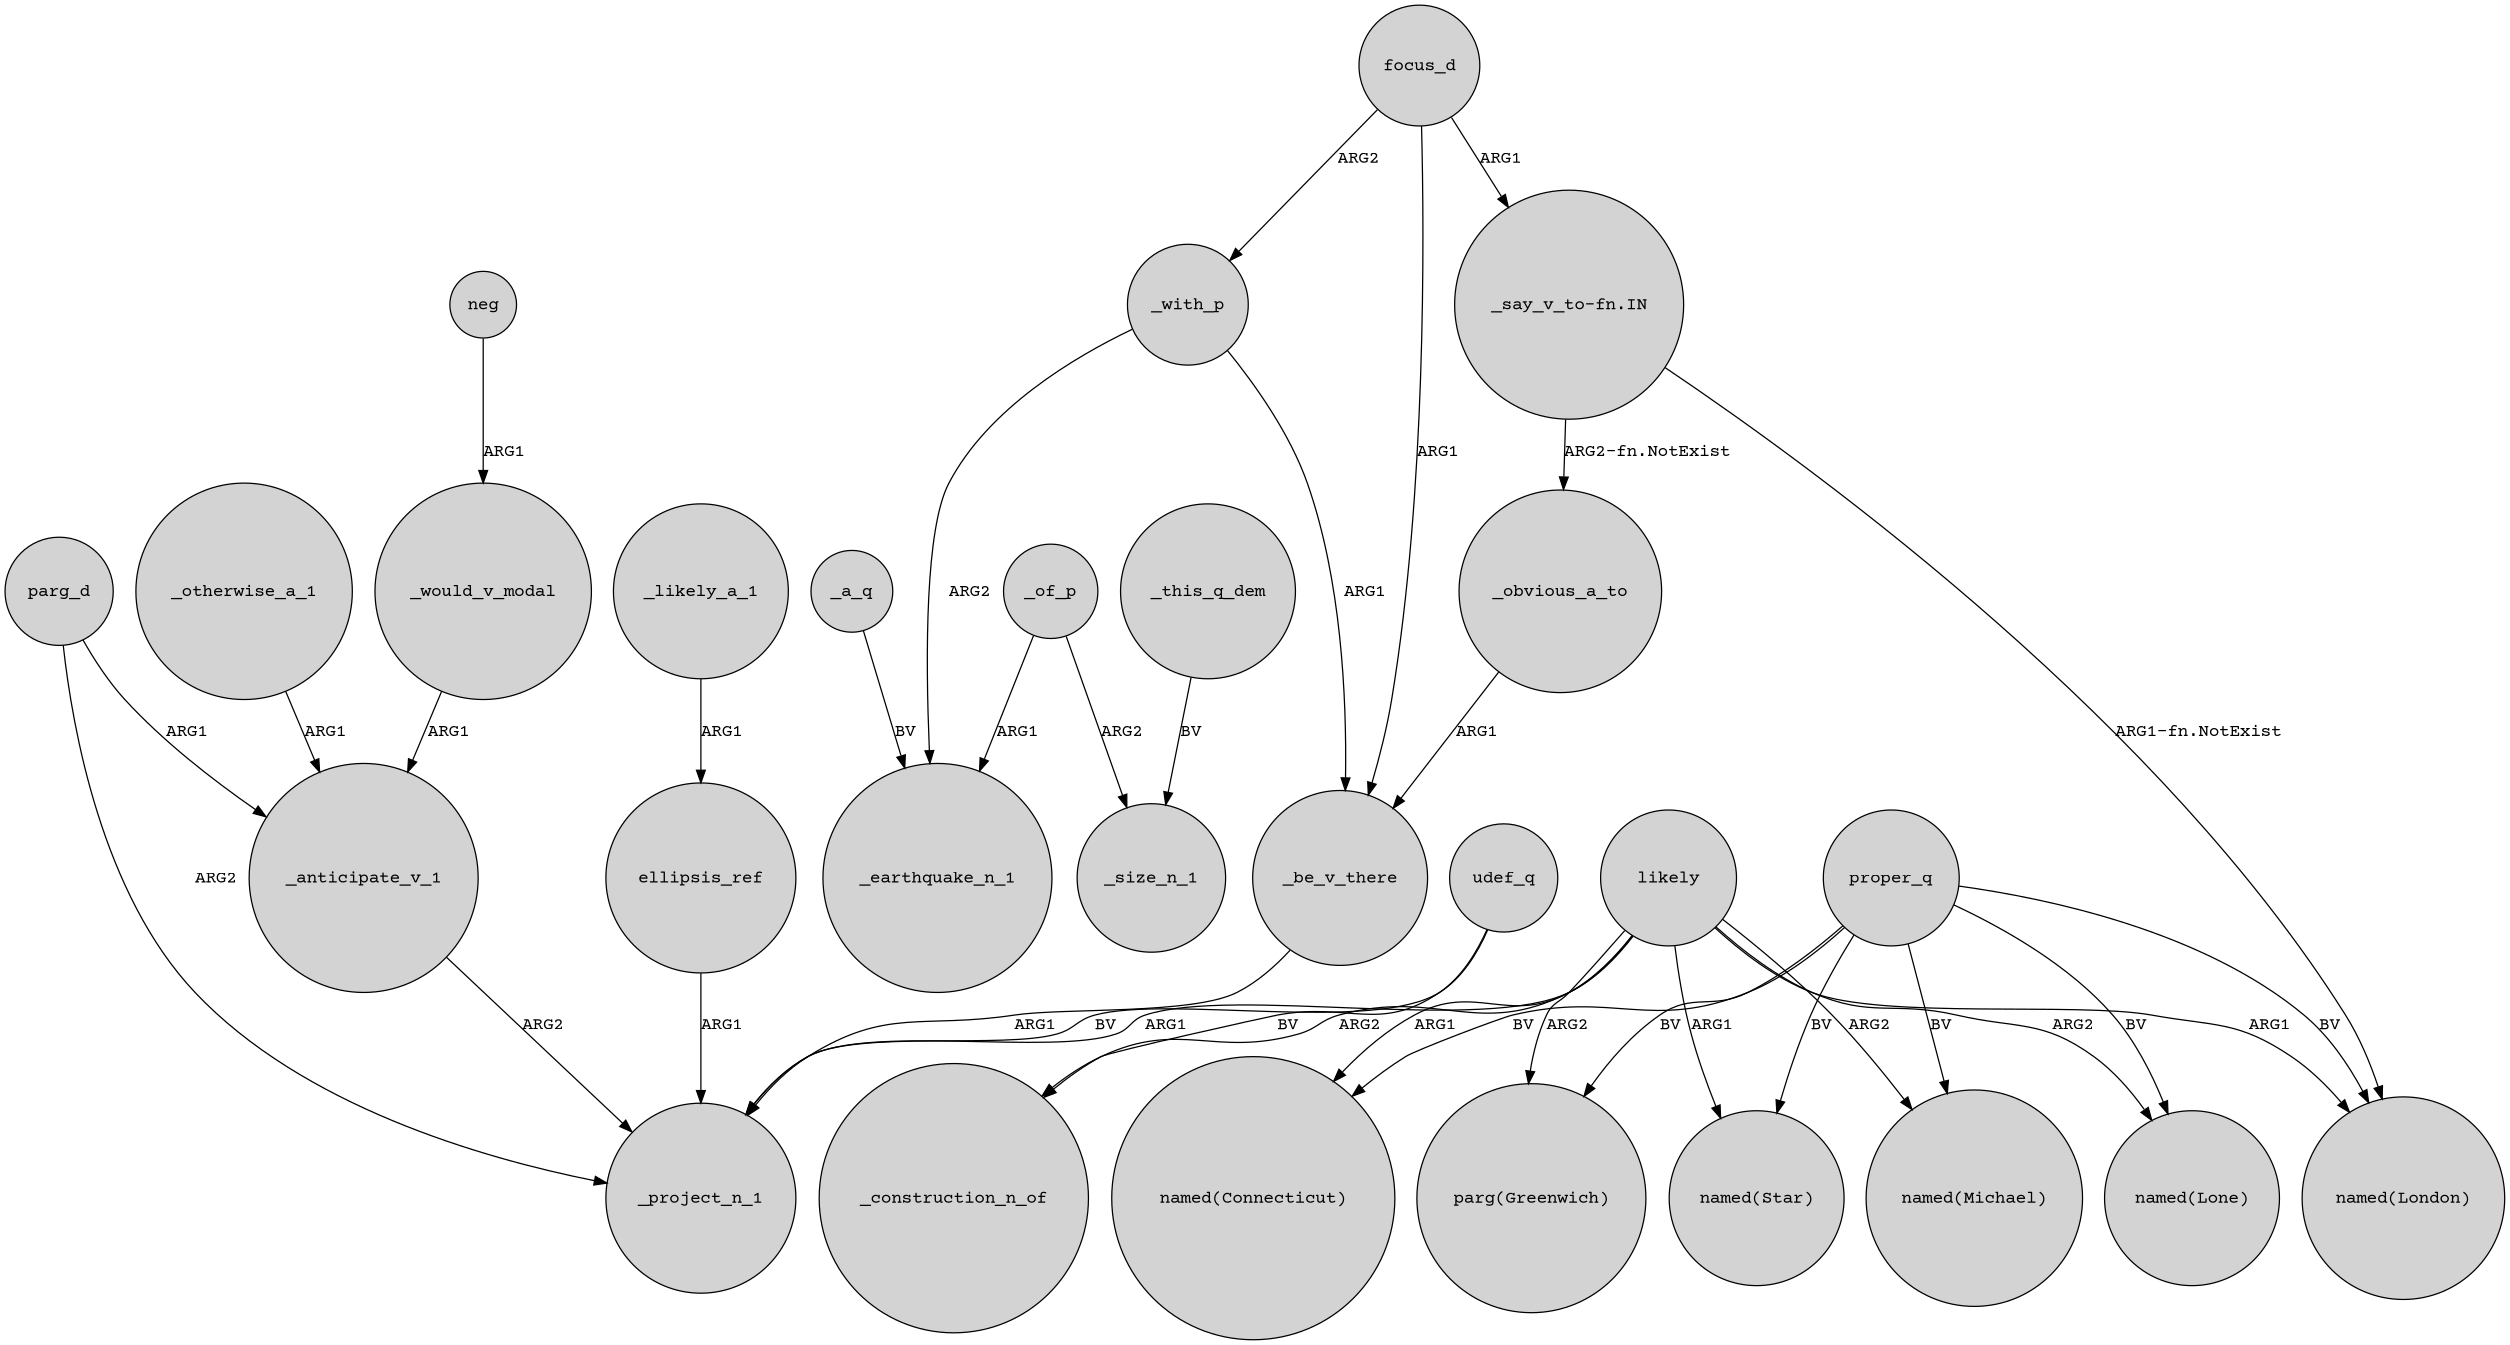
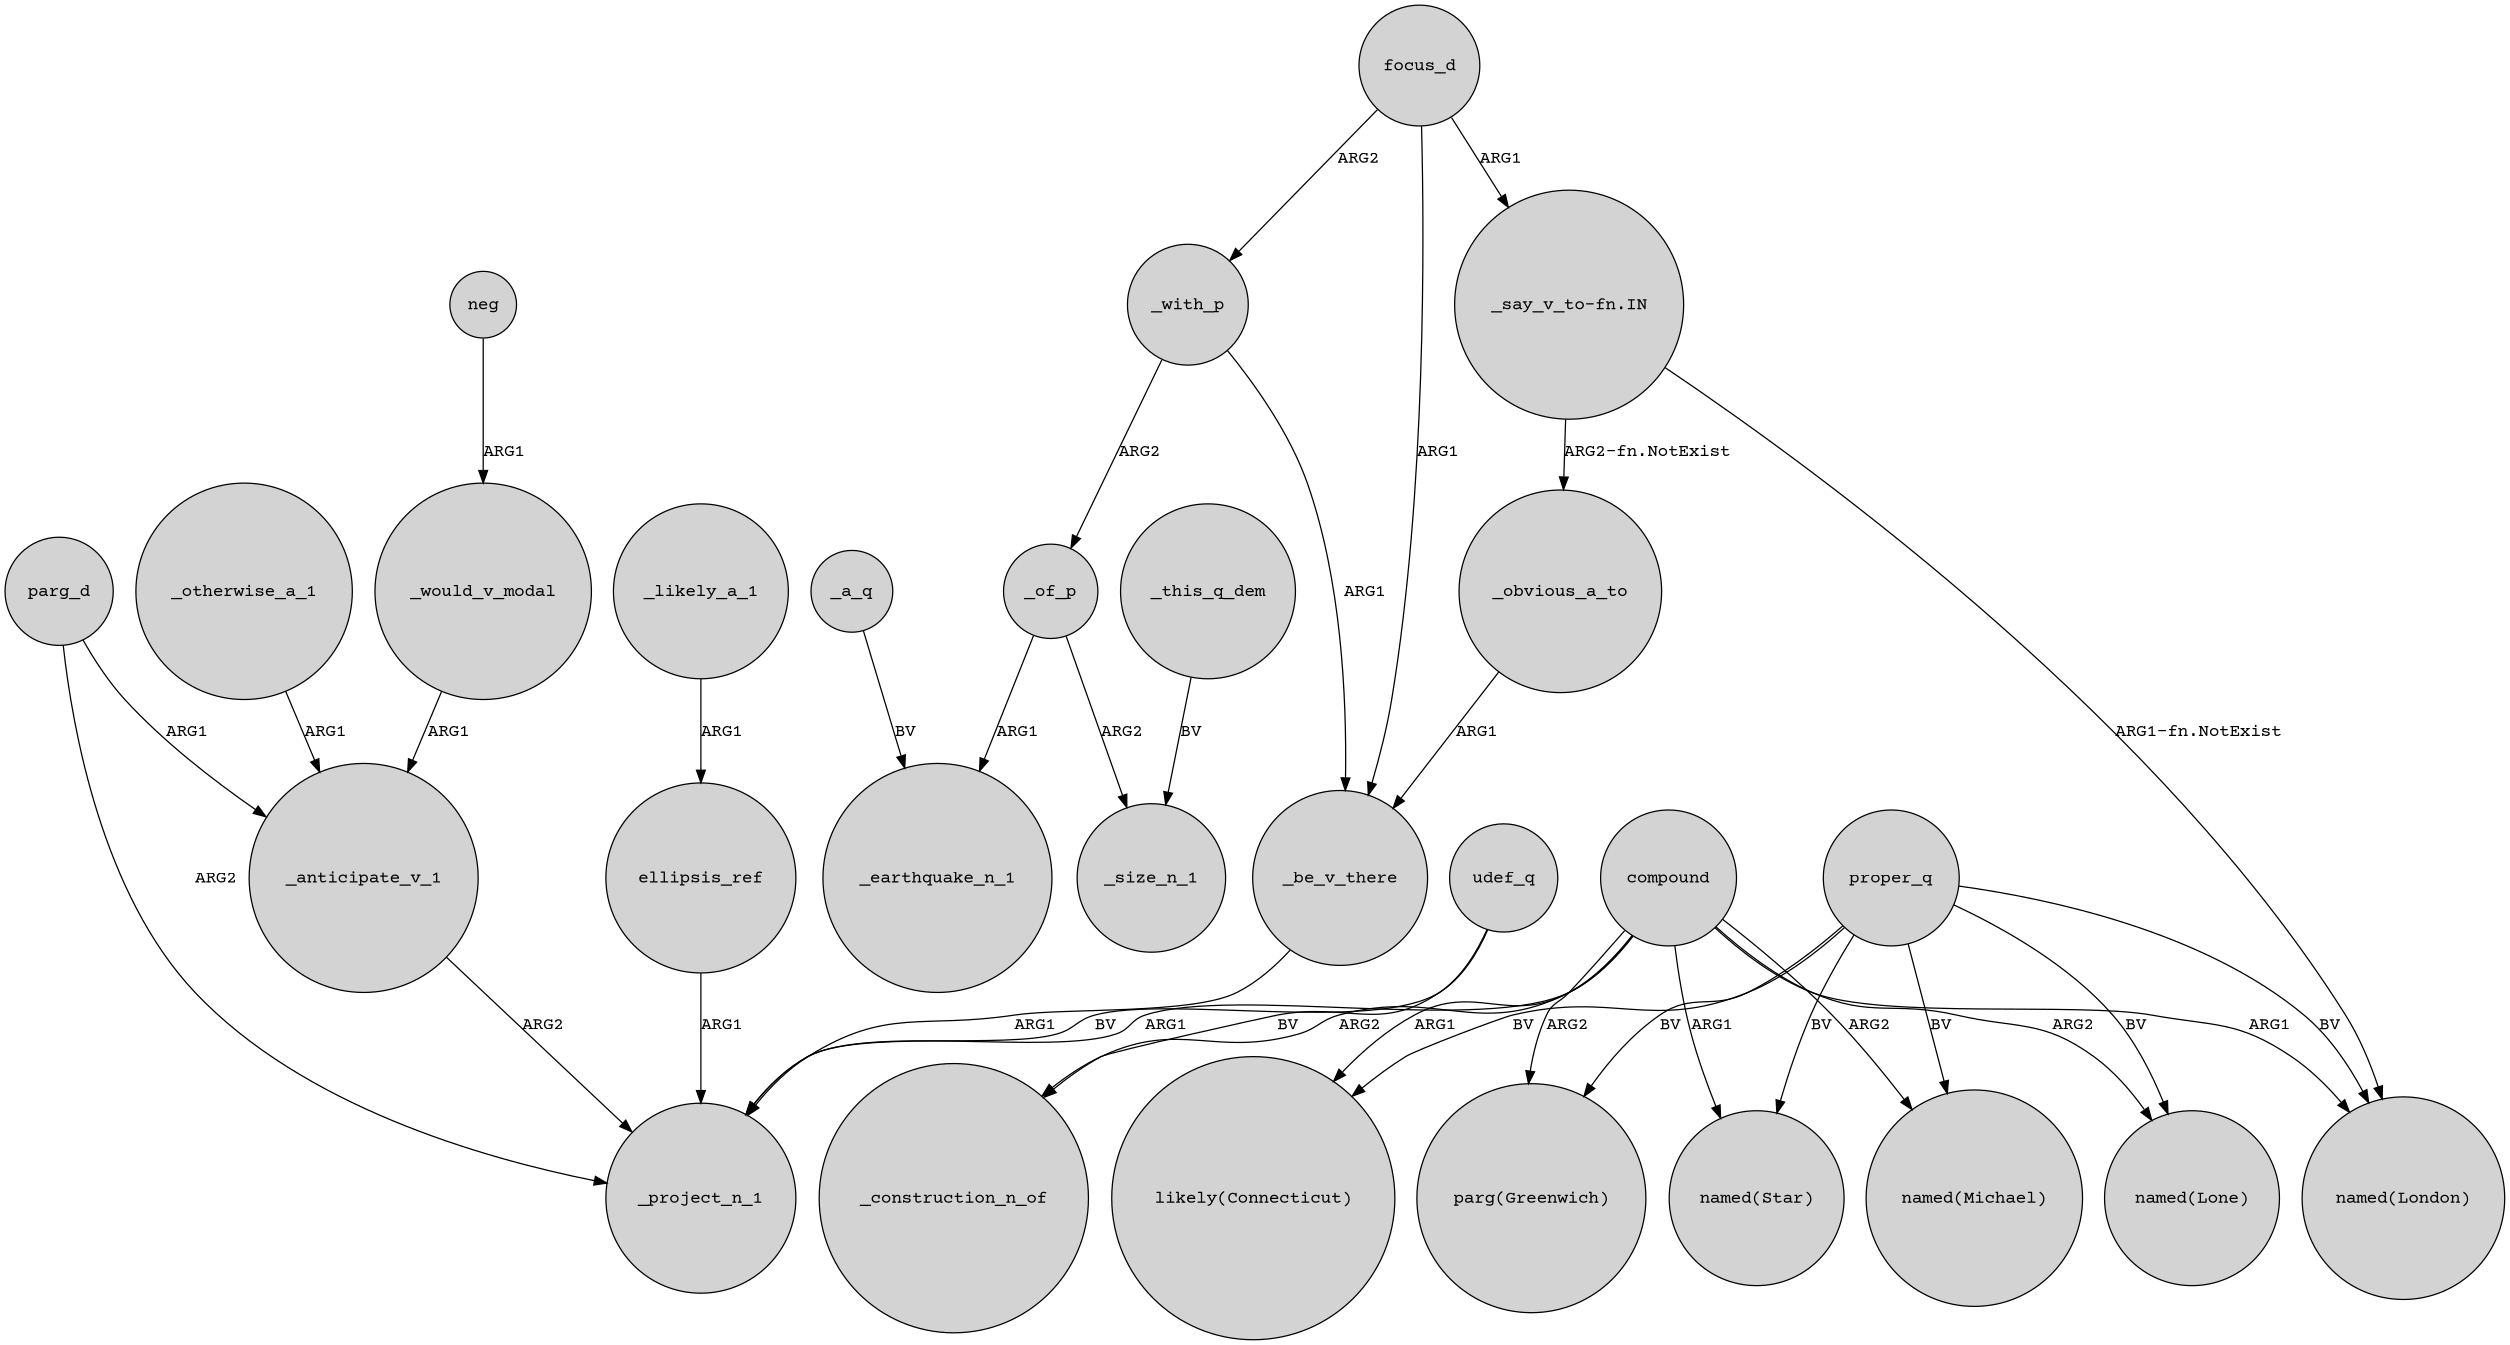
edge "_with_p" -> "_earthquake_n_1": now "_with_p" -> "_of_p"
node "likely": label "likely" -> "compound"
node "named(Connecticut)": label "named(Connecticut)" -> "likely(Connecticut)"
